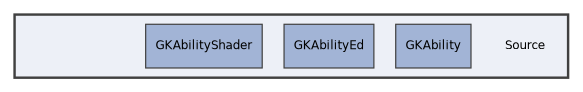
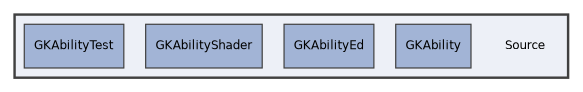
node "GKAbilityTest": added
